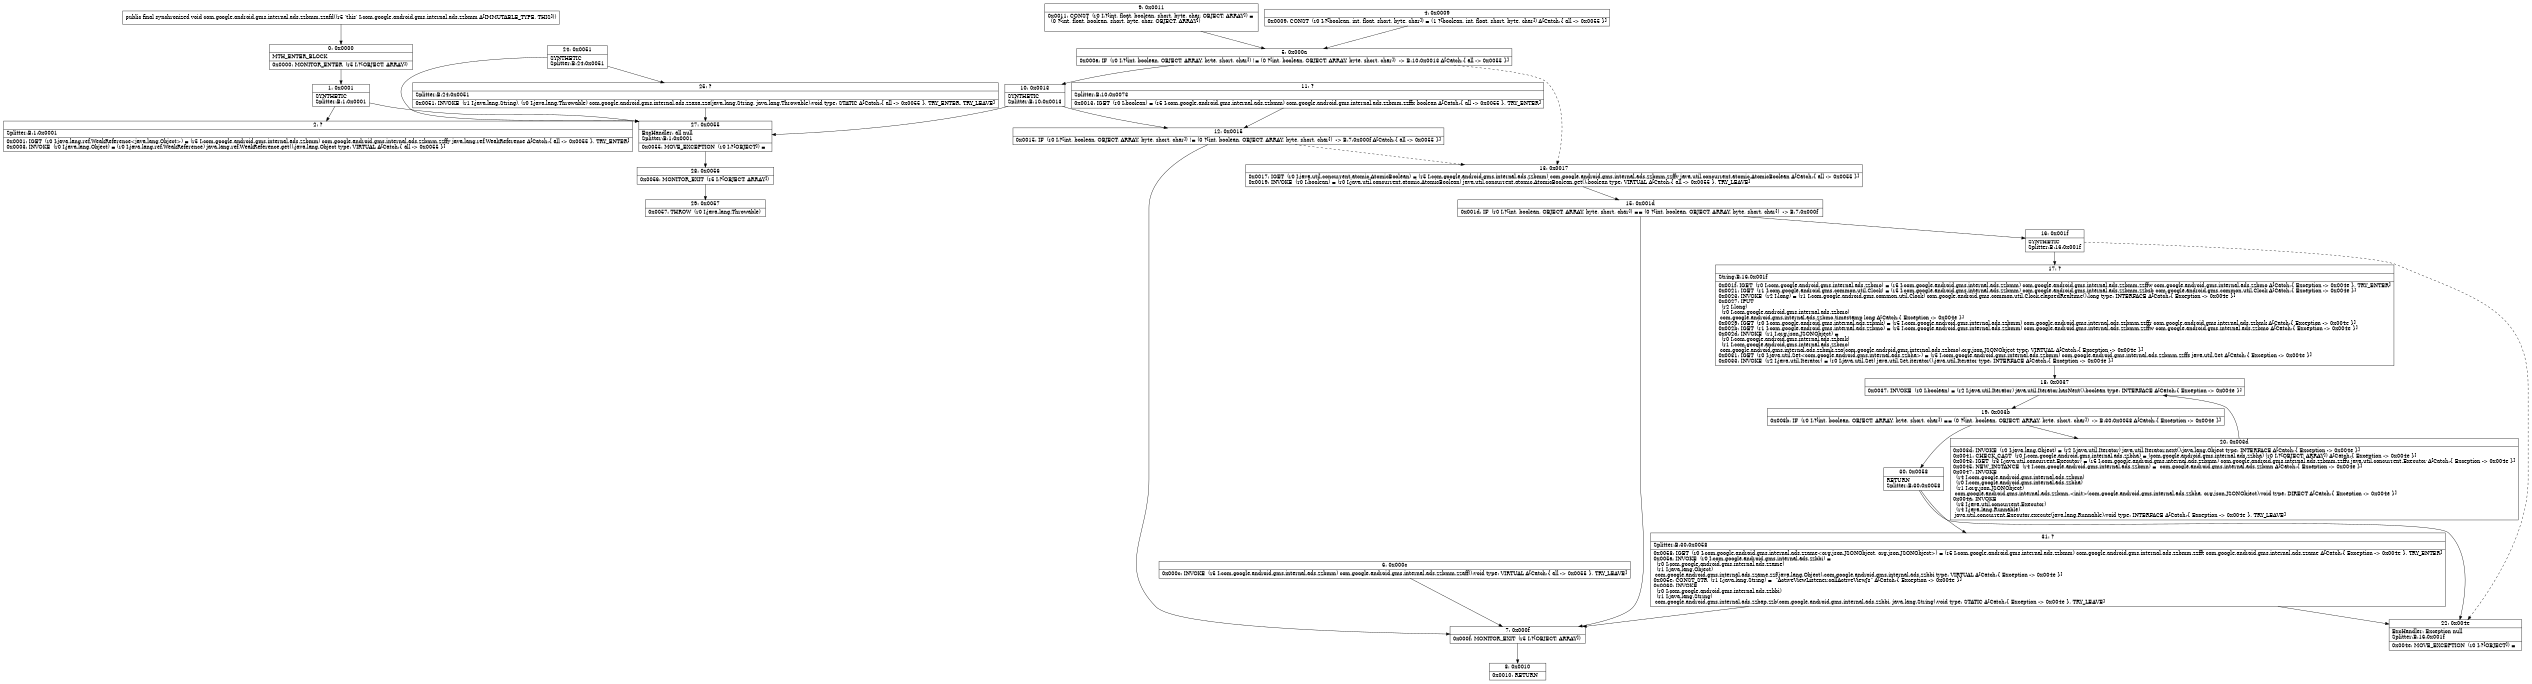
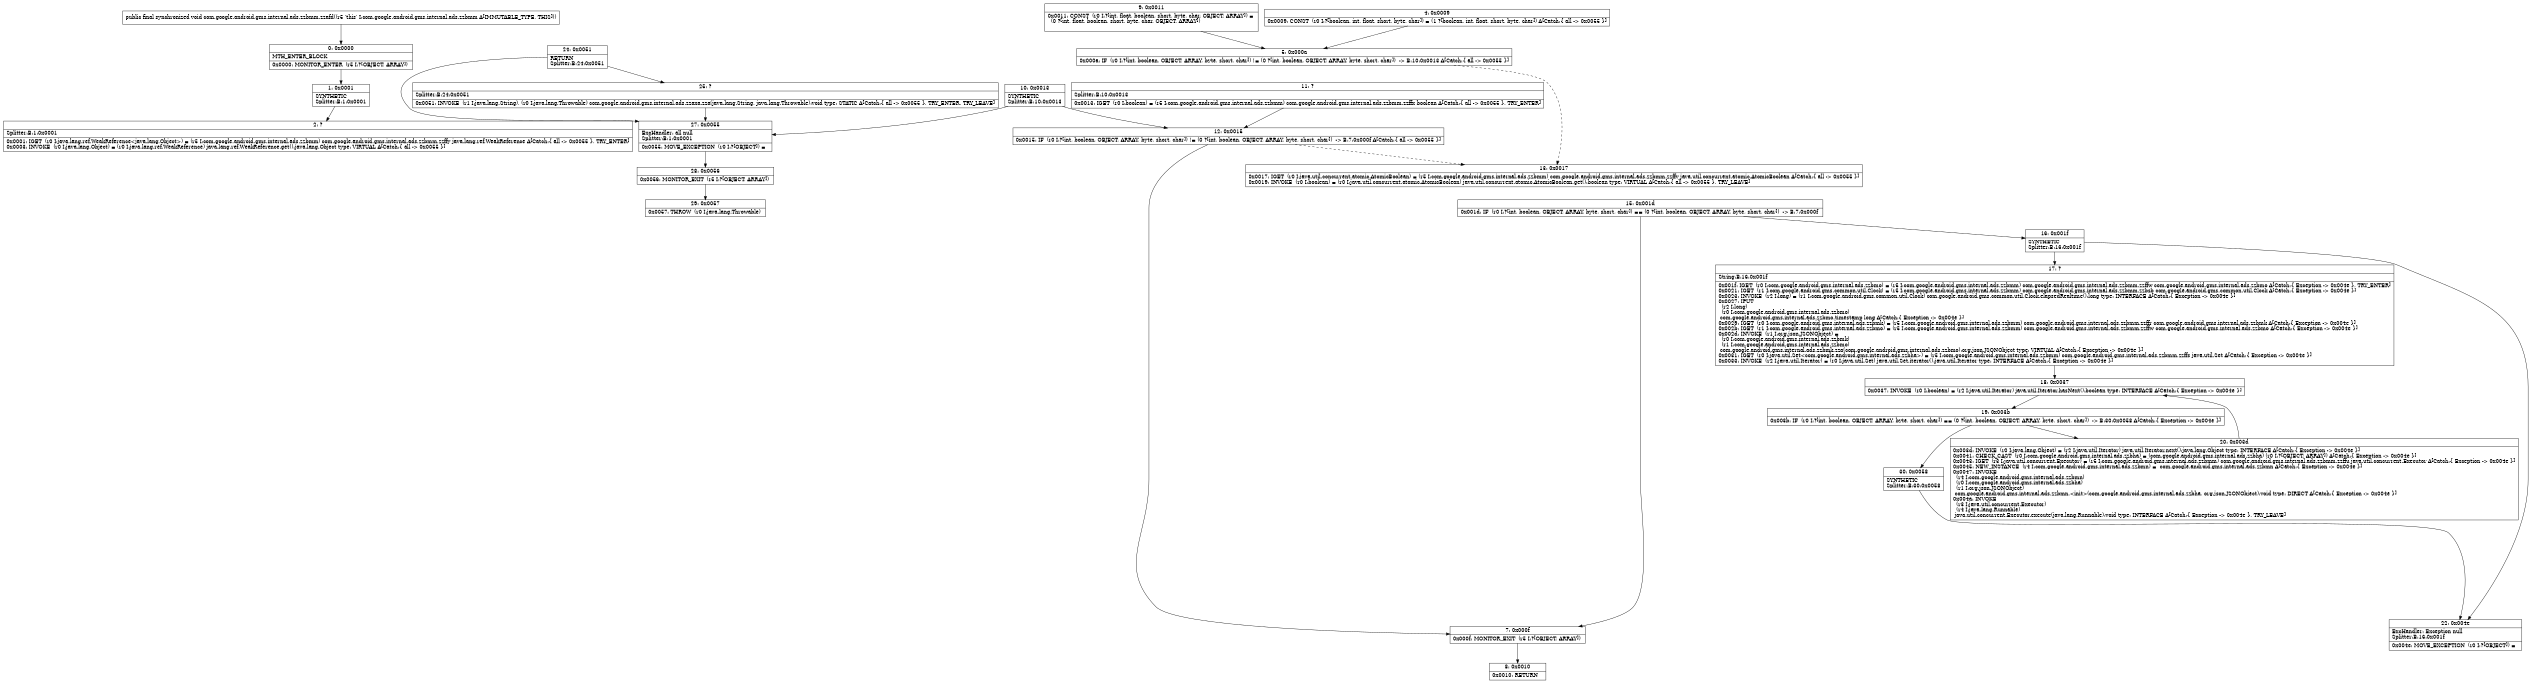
node "24: 0x0051": text "SYNTHETIC" -> "RETURN"
edge "5: 0x000a" -> "10: 0x0013": removed
node "11: ?": text "Splitter:B:10:0x0073" -> "Splitter:B:10:0x0013"
edge "1: 0x0001" -> "27: 0x0055": removed
edge "13: 0x0017" -> "15: 0x001d": removed
edge "16: 0x001f" -> "22: 0x004e": style dashed -> solid
node "30: 0x0058": text "RETURN" -> "SYNTHETIC"
node "6: 0x000c": removed
node "31: ?": removed
